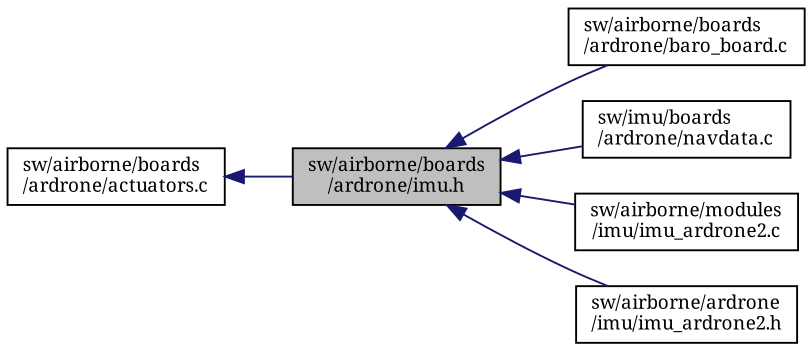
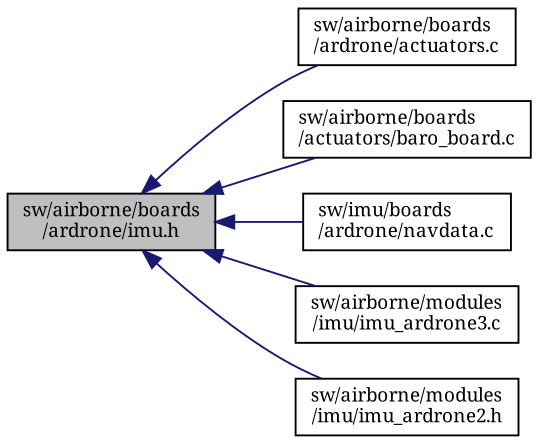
node "sw/airborne/boards /ardrone/baro_board.c": label "sw/airborne/boards /ardrone/baro_board.c" -> "sw/airborne/boards /actuators/baro_board.c"
edge "sw/airborne/boards /ardrone/imu.h" -> "sw/airborne/boards /ardrone/actuators.c": reversed
node "sw/airborne/modules /imu/imu_ardrone2.c": label "sw/airborne/modules /imu/imu_ardrone2.c" -> "sw/airborne/modules /imu/imu_ardrone3.c"
node "sw/airborne/ardrone /imu/imu_ardrone2.h": label "sw/airborne/ardrone /imu/imu_ardrone2.h" -> "sw/airborne/modules /imu/imu_ardrone2.h"
